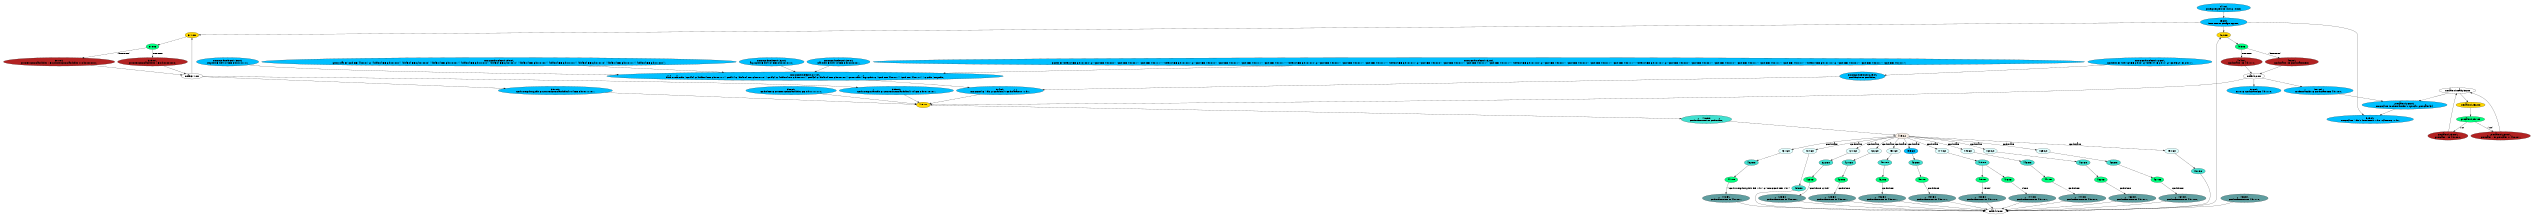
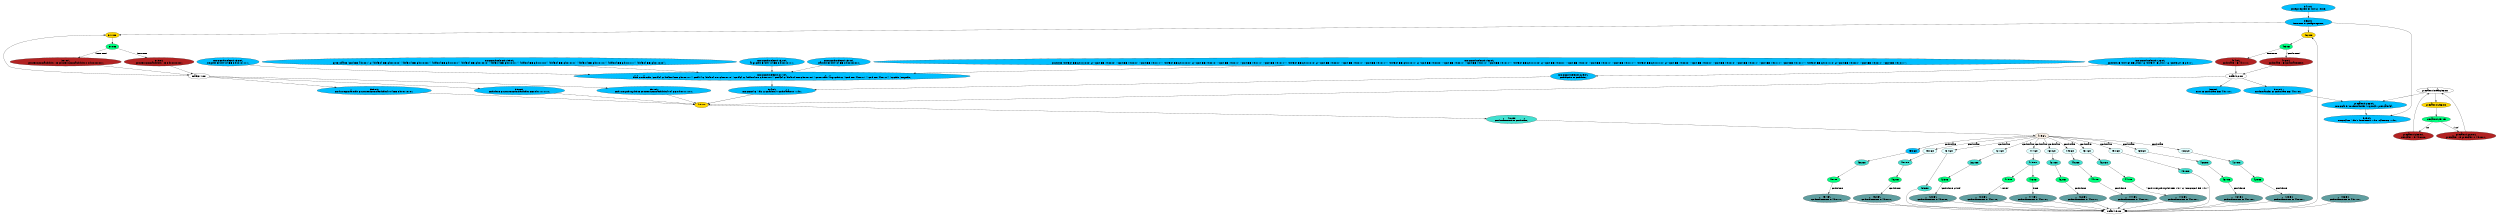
edge "403:IF" -> "406:NS cmd_state <= cmd_state_next;": label "!(int_reset)" -> "!(cmd_reset)"
edge "Leaf_377:AL" -> "392:AS cmd_done = counter_command_bits == 8'b11111111;": added
